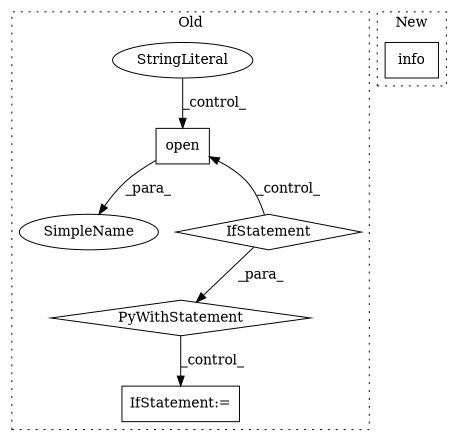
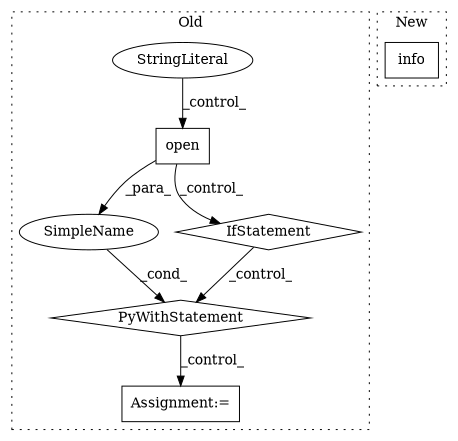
edge "IfStatement" -> "open": reversed
edge "SimpleName" -> "PyWithStatement": added, label "_cond_"
edge "IfStatement" -> "PyWithStatement": label "_para_" -> "_control_"
node "IfStatement:=": label "IfStatement:=" -> "Assignment:="
